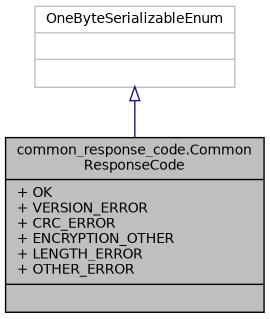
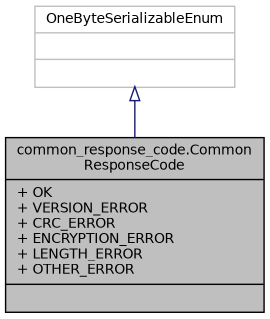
node "common_response_code.Common": text "+ ENCRYPTION_OTHER" -> "+ ENCRYPTION_ERROR"
